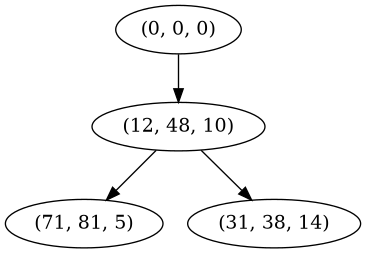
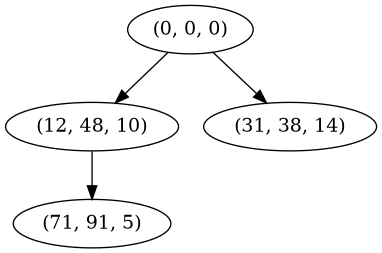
edge "(12, 48, 10)" -> "(31, 38, 14)": now "(0, 0, 0)" -> "(31, 38, 14)"
node "(71, 81, 5)": label "(71, 81, 5)" -> "(71, 91, 5)"
